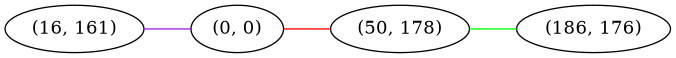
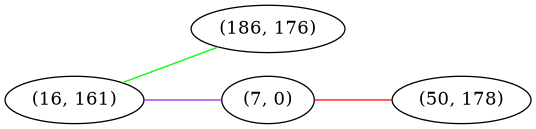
node "(0, 0)": label "(0, 0)" -> "(7, 0)"
edge "(50, 178)" -- "(186, 176)": now "(16, 161)" -- "(186, 176)"
